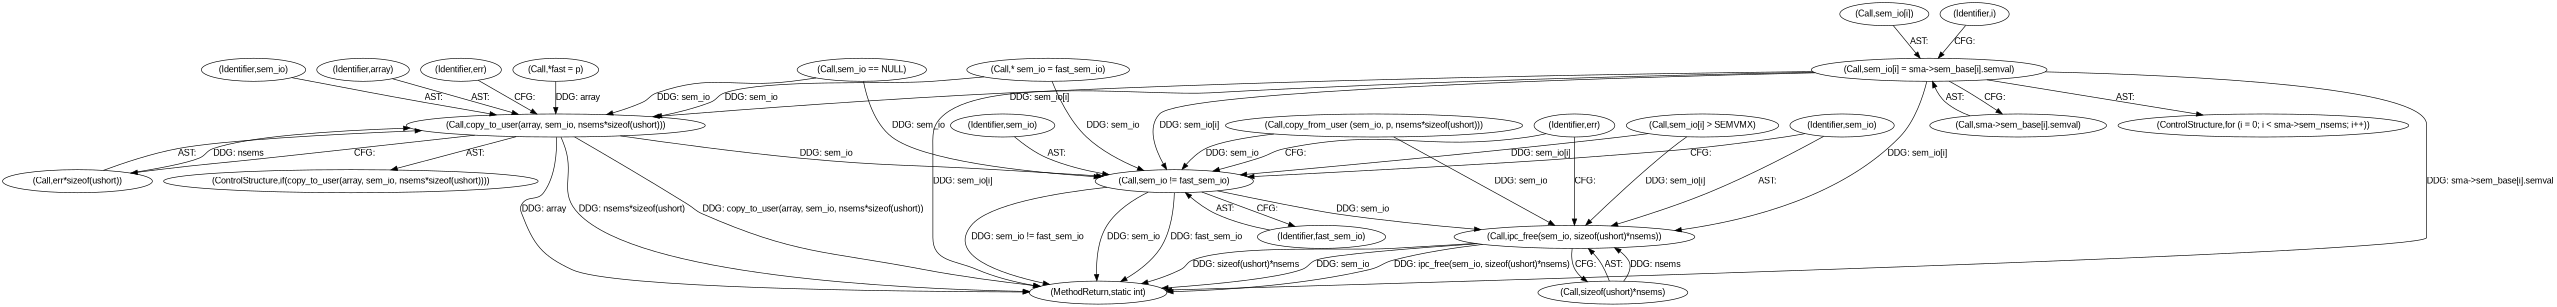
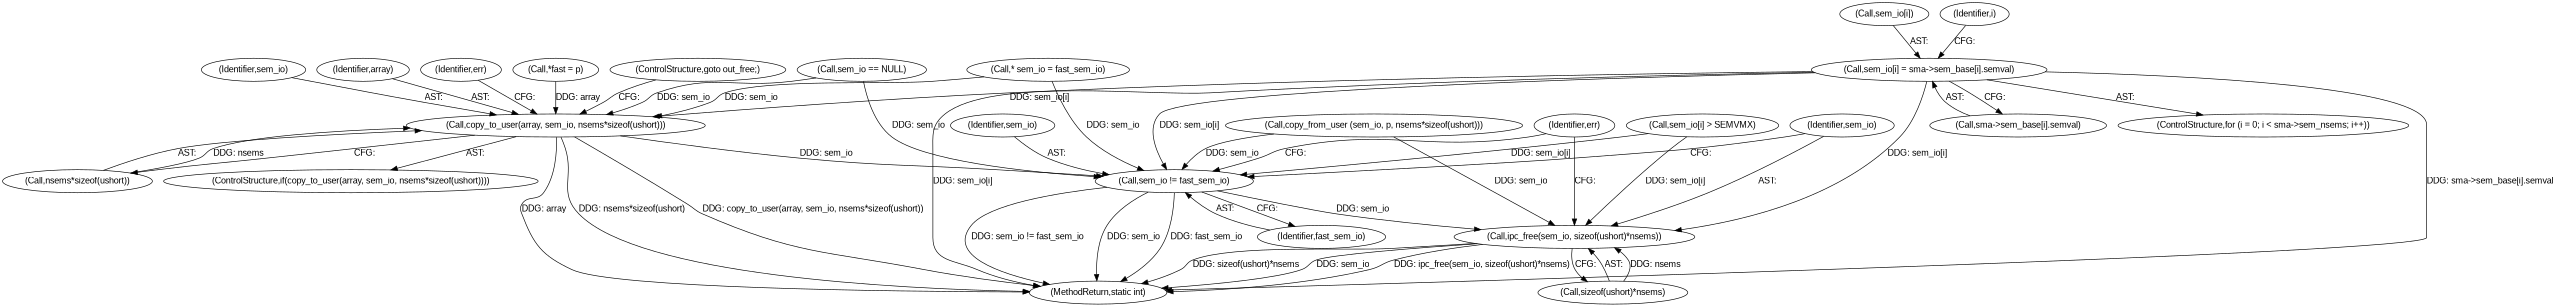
node "(ControlStructure,goto out_free;)": added
node "(Call,err*sizeof(ushort))": label "(Call,err*sizeof(ushort))" -> "(Call,nsems*sizeof(ushort))"
